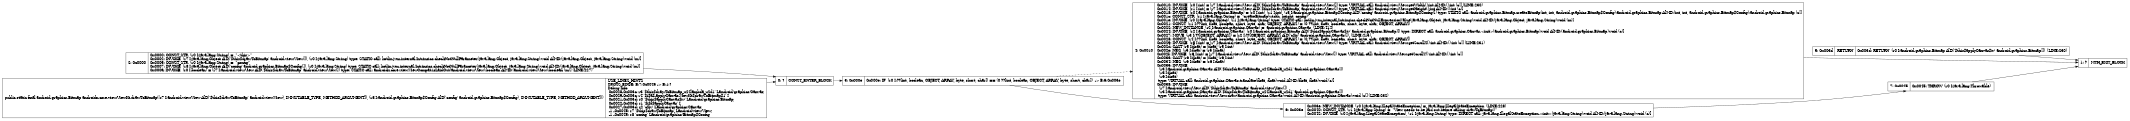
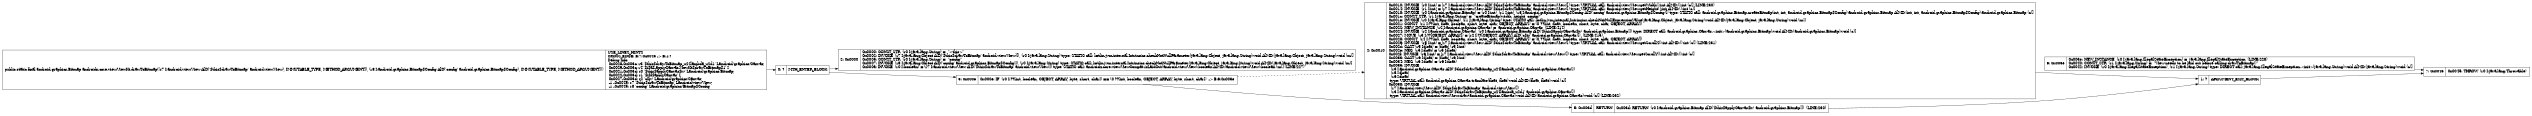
node "1: ?": text "MTH_EXIT_BLOCK" -> "ARGUMENT_EXIT_BLOCK"
edge "2: 0x0000" -> "0: ?": reversed
edge "7: 0x0045" -> "1: ?": reversed
node "0: ?": text "CONST_ENTER_BLOCK" -> "MTH_ENTER_BLOCK"
edge "3: 0x000e" -> "6: 0x003e": now "3: 0x000e" -> "5: 0x003d"
